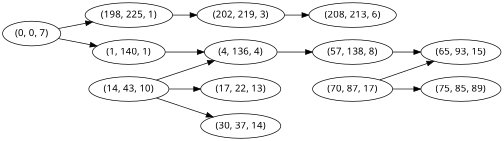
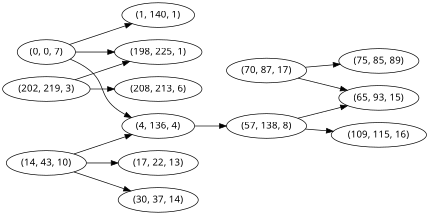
edge "(198, 225, 1)" -> "(202, 219, 3)": reversed
edge "(1, 140, 1)" -> "(4, 136, 4)": now "(0, 0, 7)" -> "(4, 136, 4)"
node "(109, 115, 16)": added
